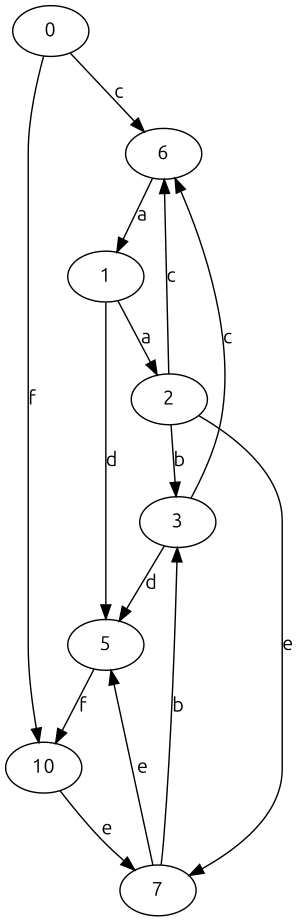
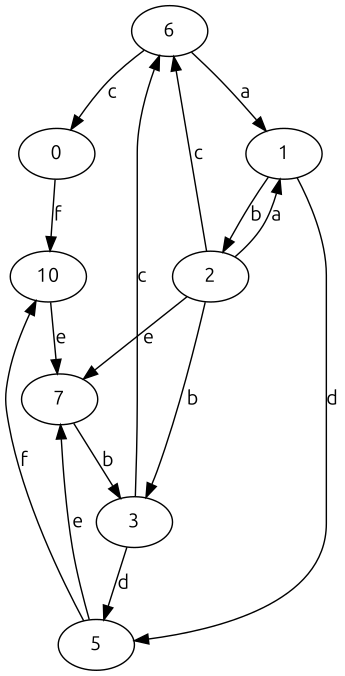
edge "0" -> "6": reversed
edge "2" -> "1": added, label "a"
edge "1" -> "2": label "a" -> "b"
edge "7" -> "5": reversed
